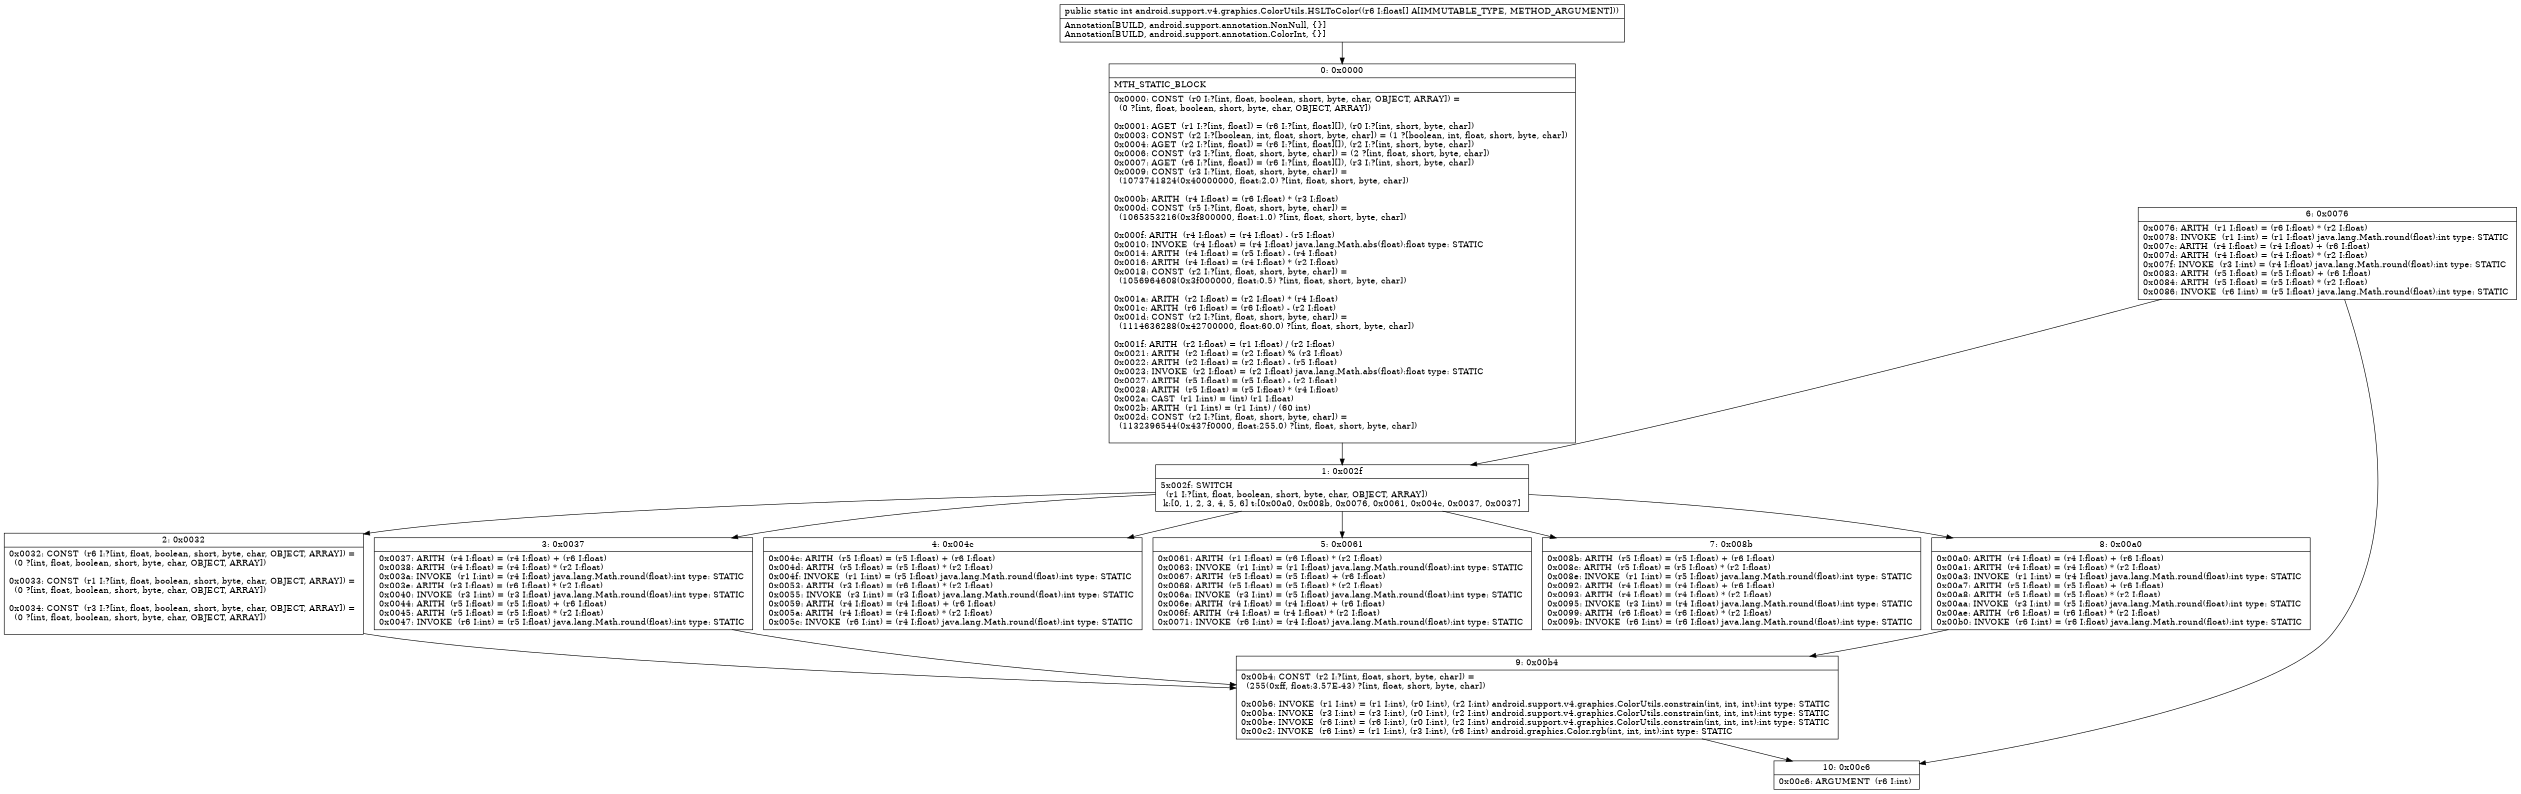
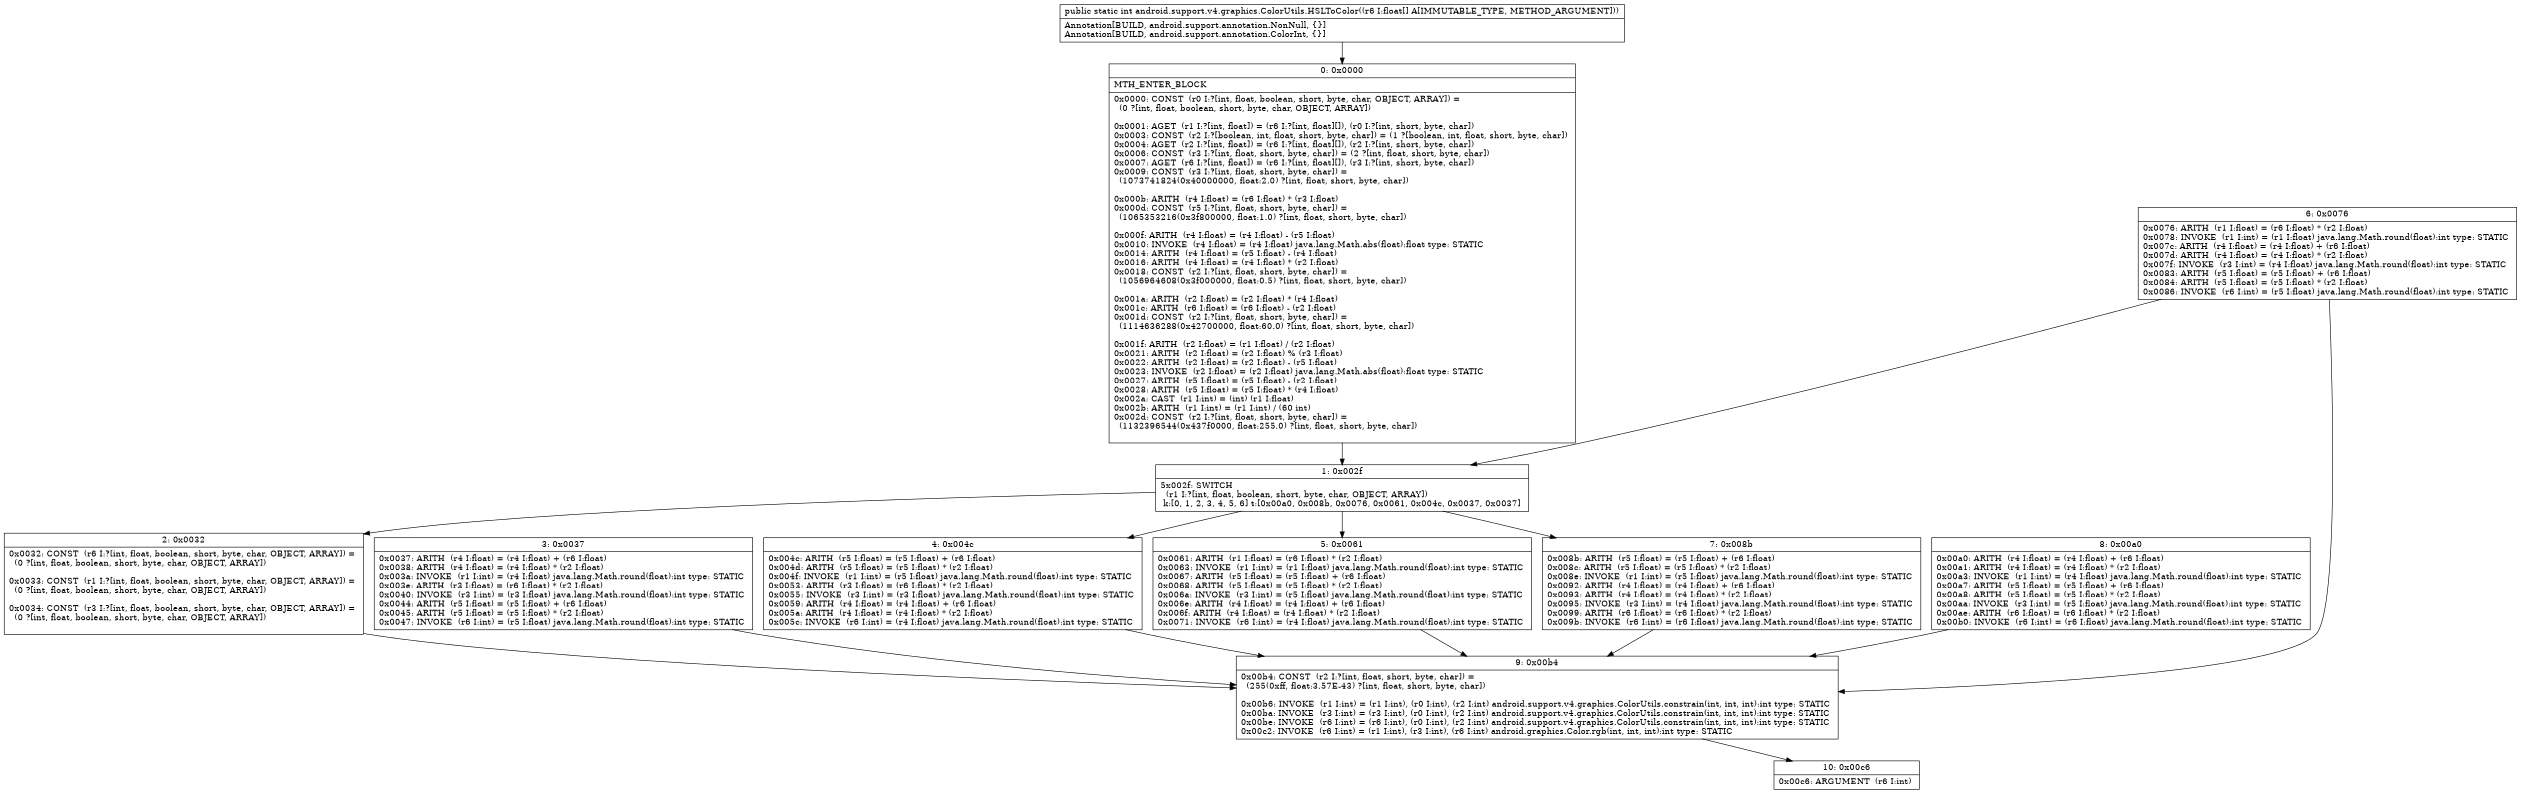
node "0: 0x0000": text "MTH_STATIC_BLOCK" -> "MTH_ENTER_BLOCK"
edge "1: 0x002f" -> "3: 0x0037": removed
edge "1: 0x002f" -> "8: 0x00a0": removed
edge "5: 0x0061" -> "9: 0x00b4": added
edge "7: 0x008b" -> "9: 0x00b4": added
edge "4: 0x004c" -> "9: 0x00b4": added
edge "6: 0x0076" -> "10: 0x00c6": now "6: 0x0076" -> "9: 0x00b4"
